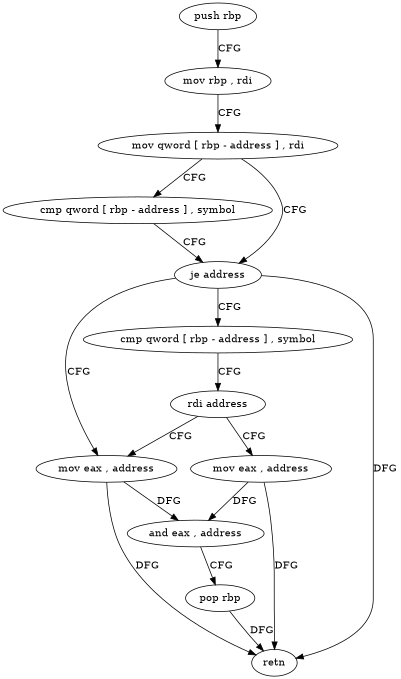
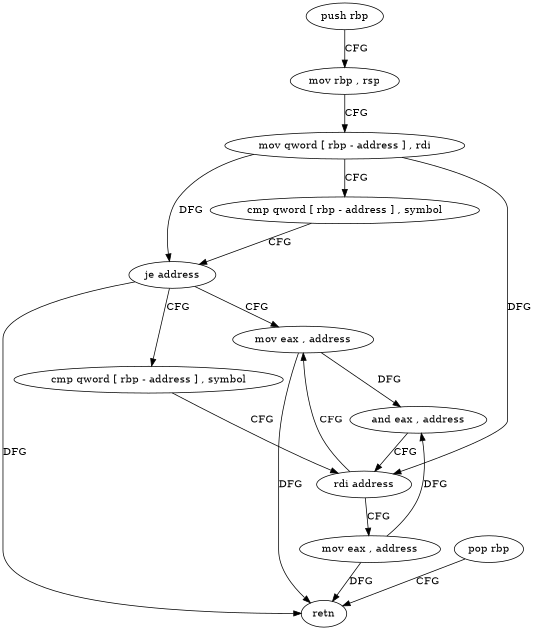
node "mov rbp , rdi": label "mov rbp , rdi" -> "mov rbp , rsp"
edge "mov qword [ rbp - address ] , rdi" -> "je address": label "CFG" -> "DFG"
edge "mov qword [ rbp - address ] , rdi" -> "rdi address": added, label "DFG"
edge "and eax , address" -> "pop rbp": now "and eax , address" -> "rdi address"
edge "pop rbp" -> "retn": label "DFG" -> "CFG"
